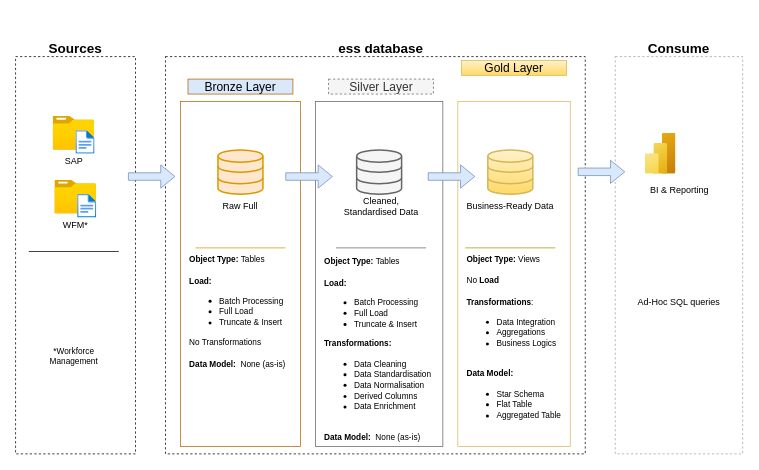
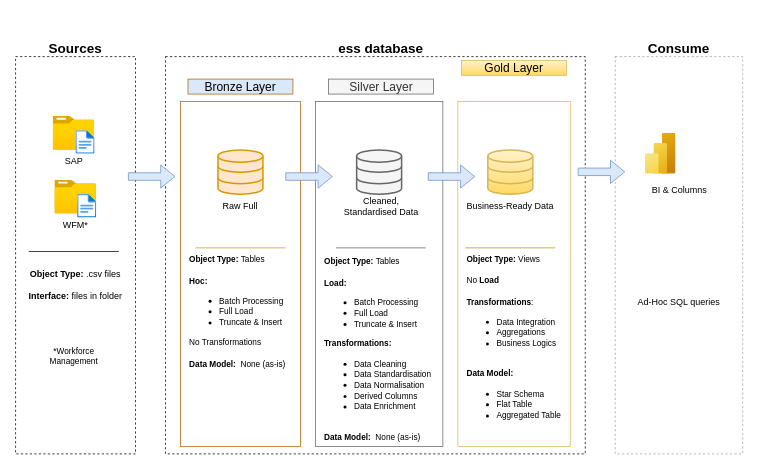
node "Silver Layer": style dashed -> solid
node "BI & Reporting": label "BI & Reporting" -> "BI & Columns"
node "Object Type: .csv files Interface: files in folder": added
node "Object Type: Tables Load: Batch Processing Full Load Truncate & Insert No Transformations Data Model: None (as-is)": label "Object Type: Tables Load: Batch Processing Full Load Truncate & Insert No Transformations Data Model: None (as-is)" -> "Object Type: Tables Hoc: Batch Processing Full Load Truncate & Insert No Transformations Data Model: None (as-is)"
